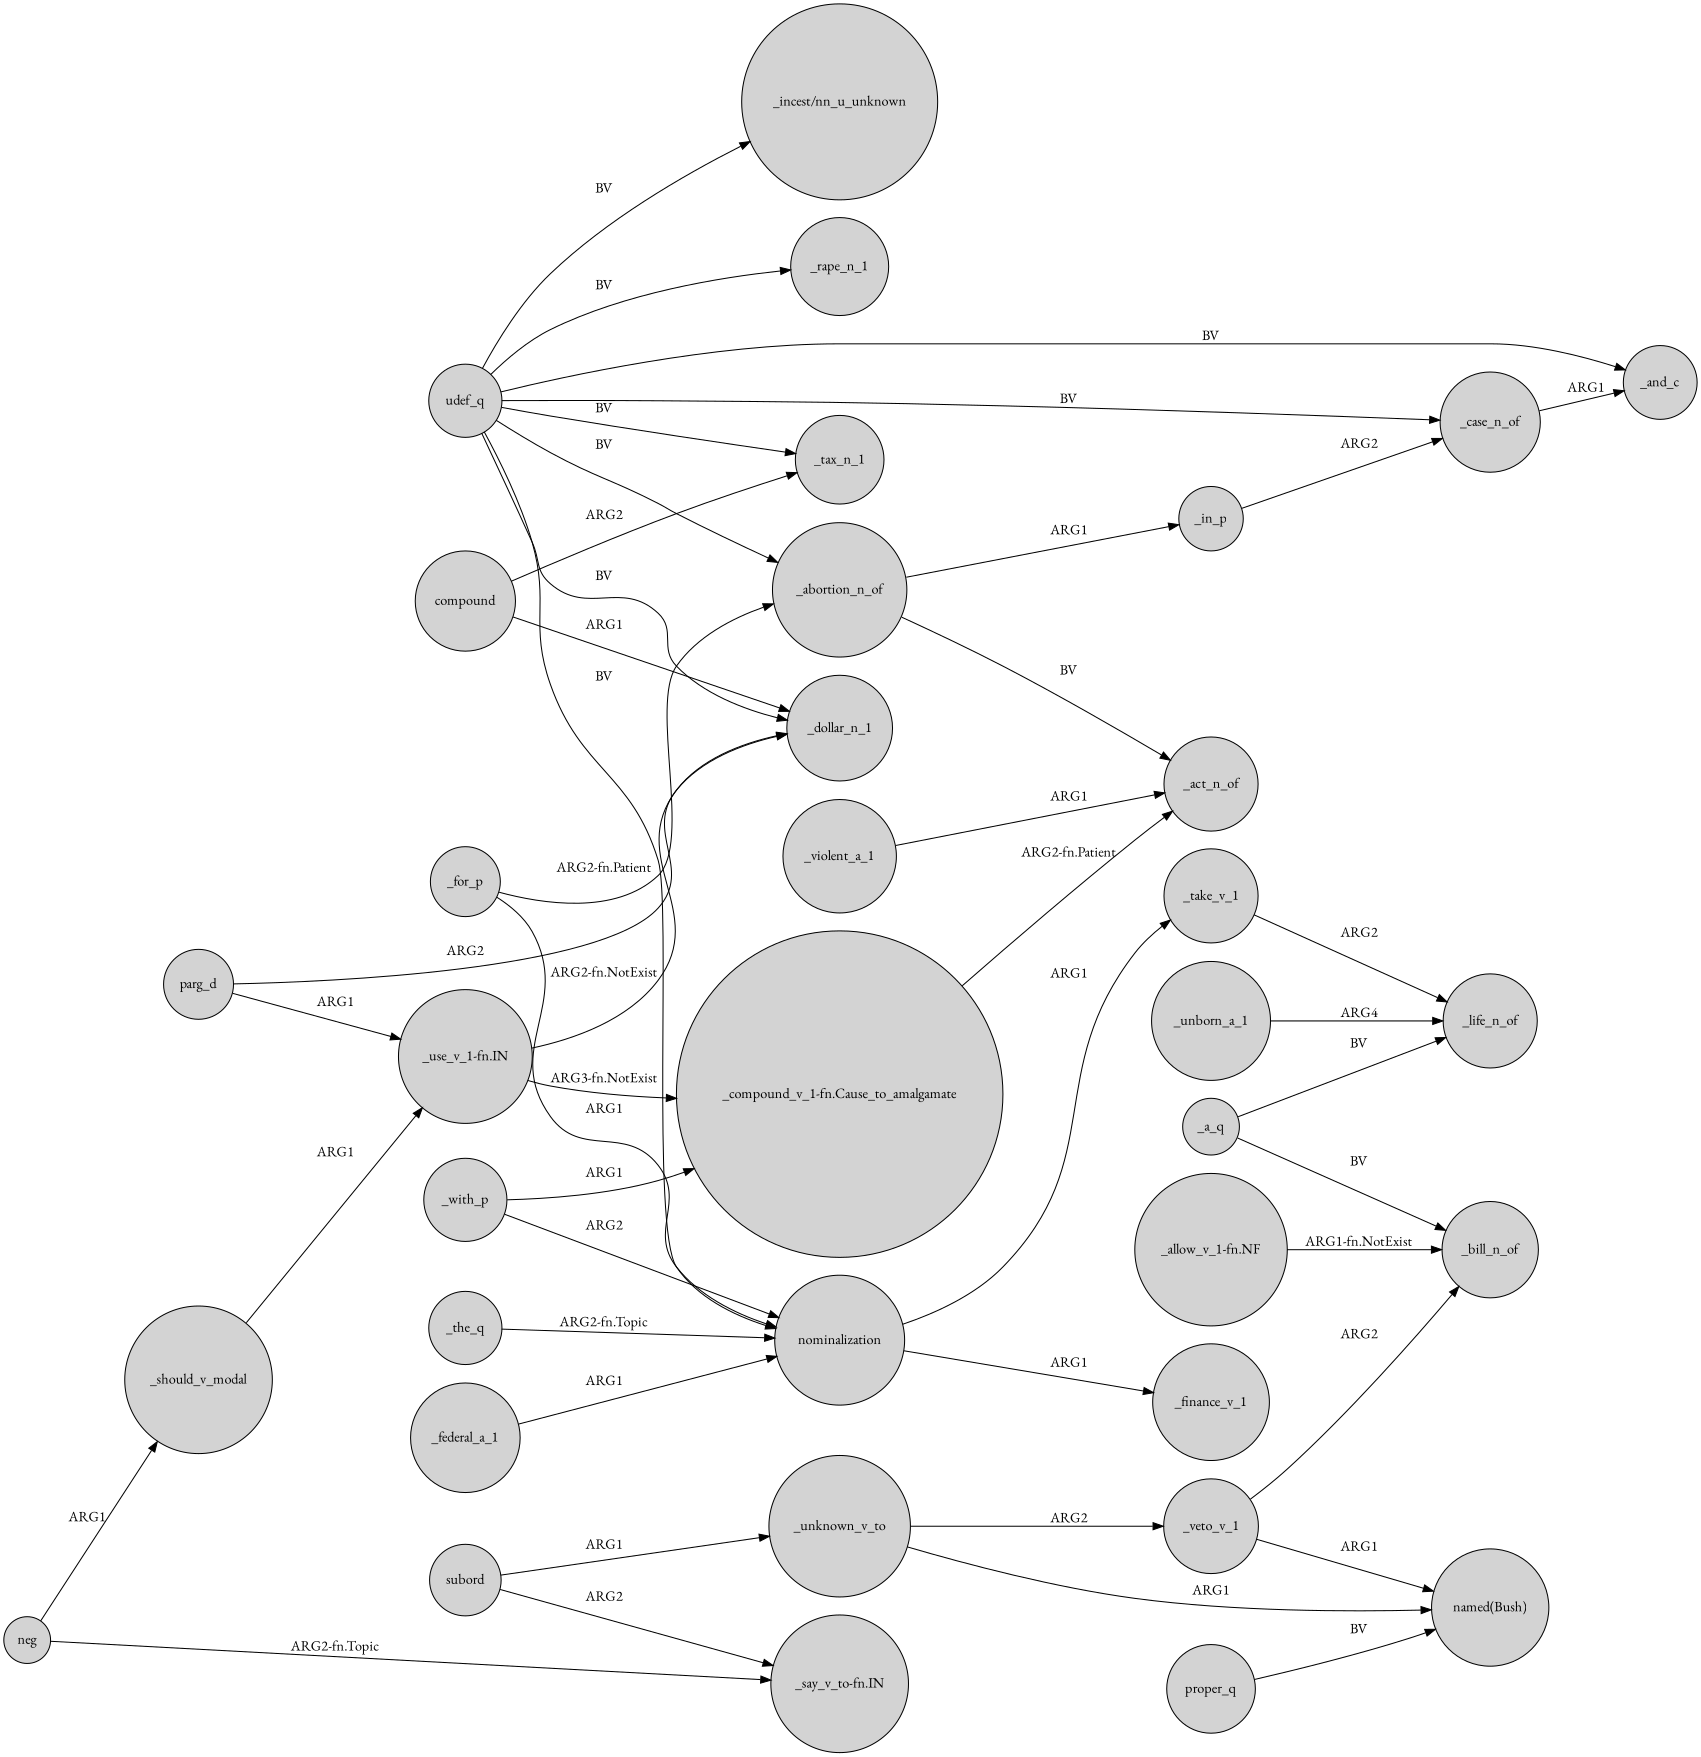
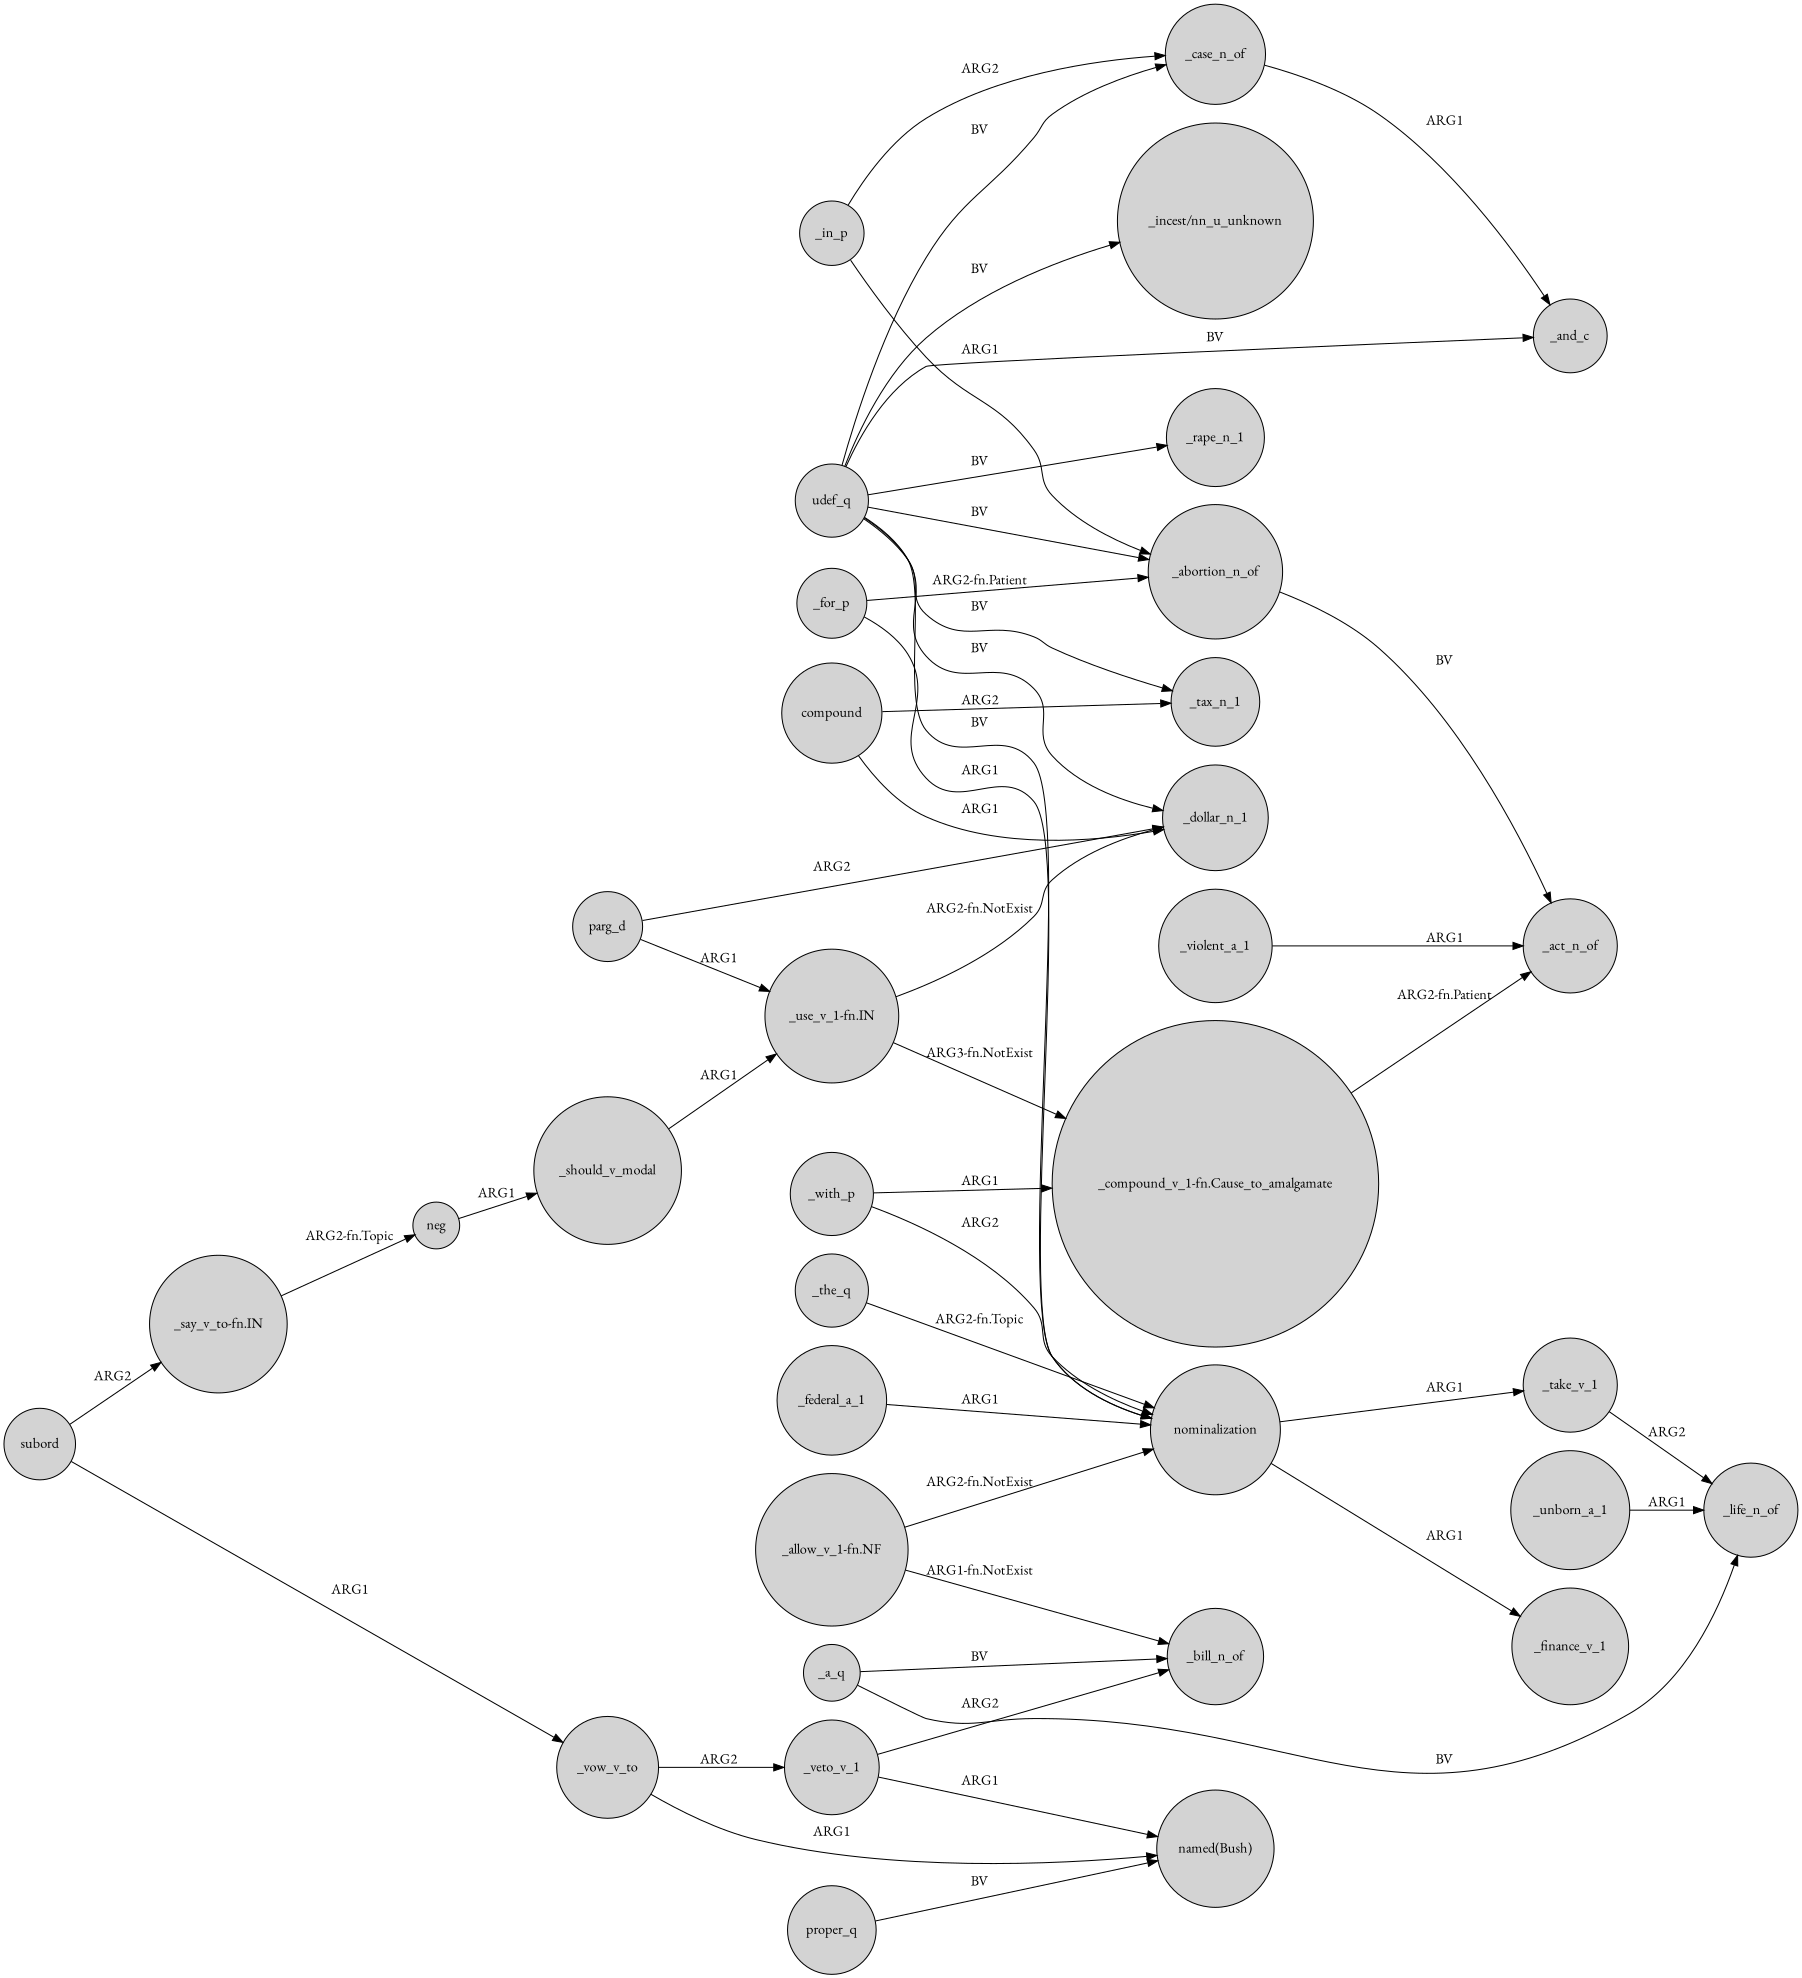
edge "_abortion_n_of" -> "_in_p": reversed
edge "_unborn_a_1" -> "_life_n_of": label "ARG4" -> "ARG1"
edge "_allow_v_1-fn.NF" -> "nominalization": added, label "ARG2-fn.NotExist"
node "_unknown_v_to": label "_unknown_v_to" -> "_vow_v_to"
edge "neg" -> "_say_v_to-fn.IN": reversed
